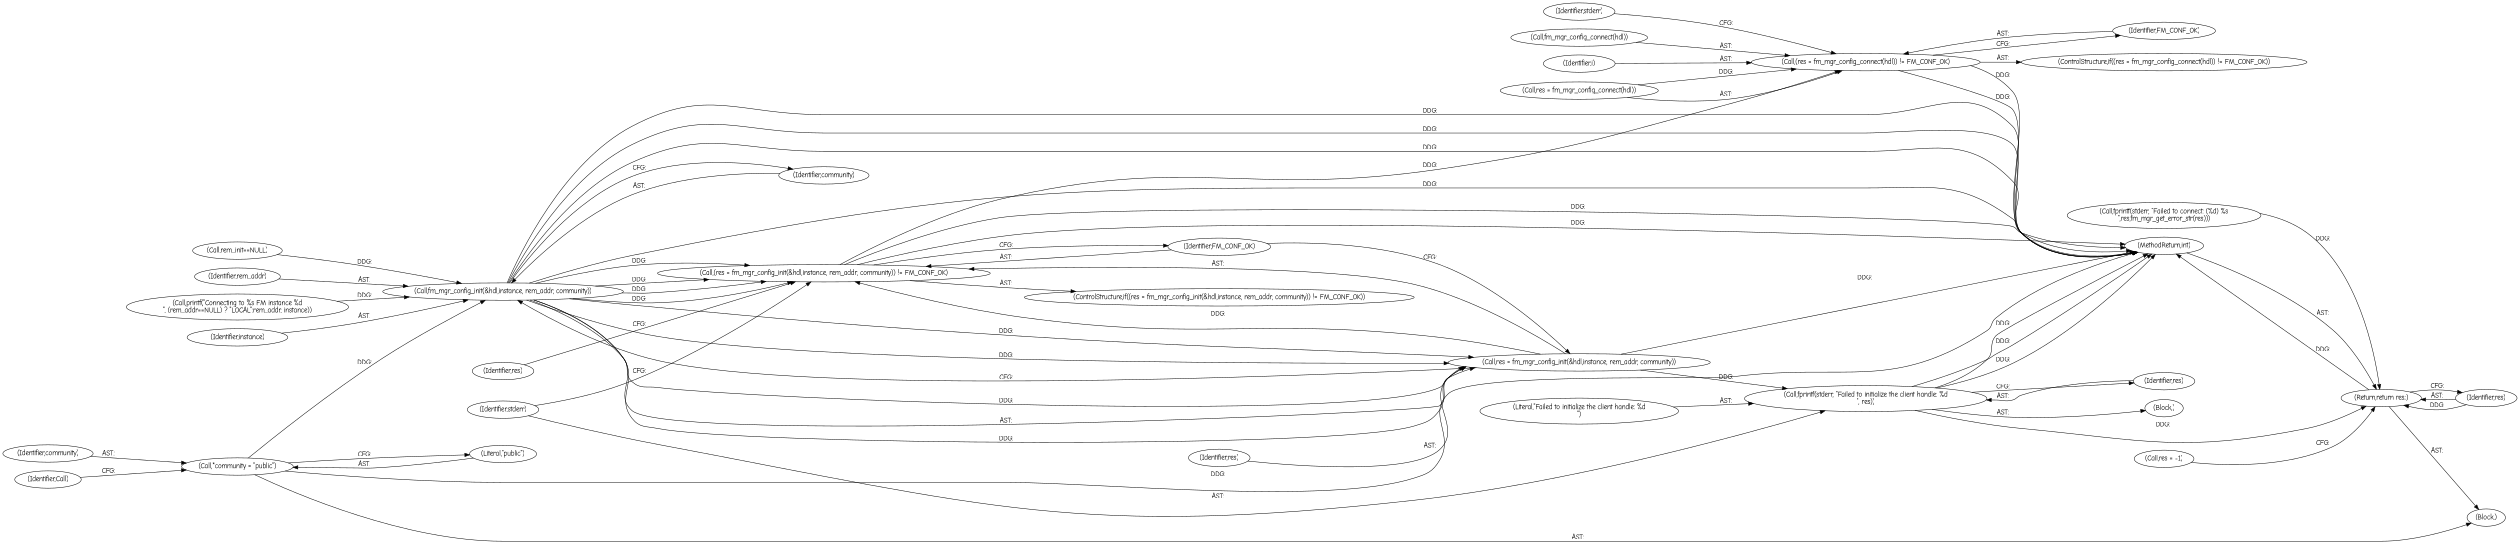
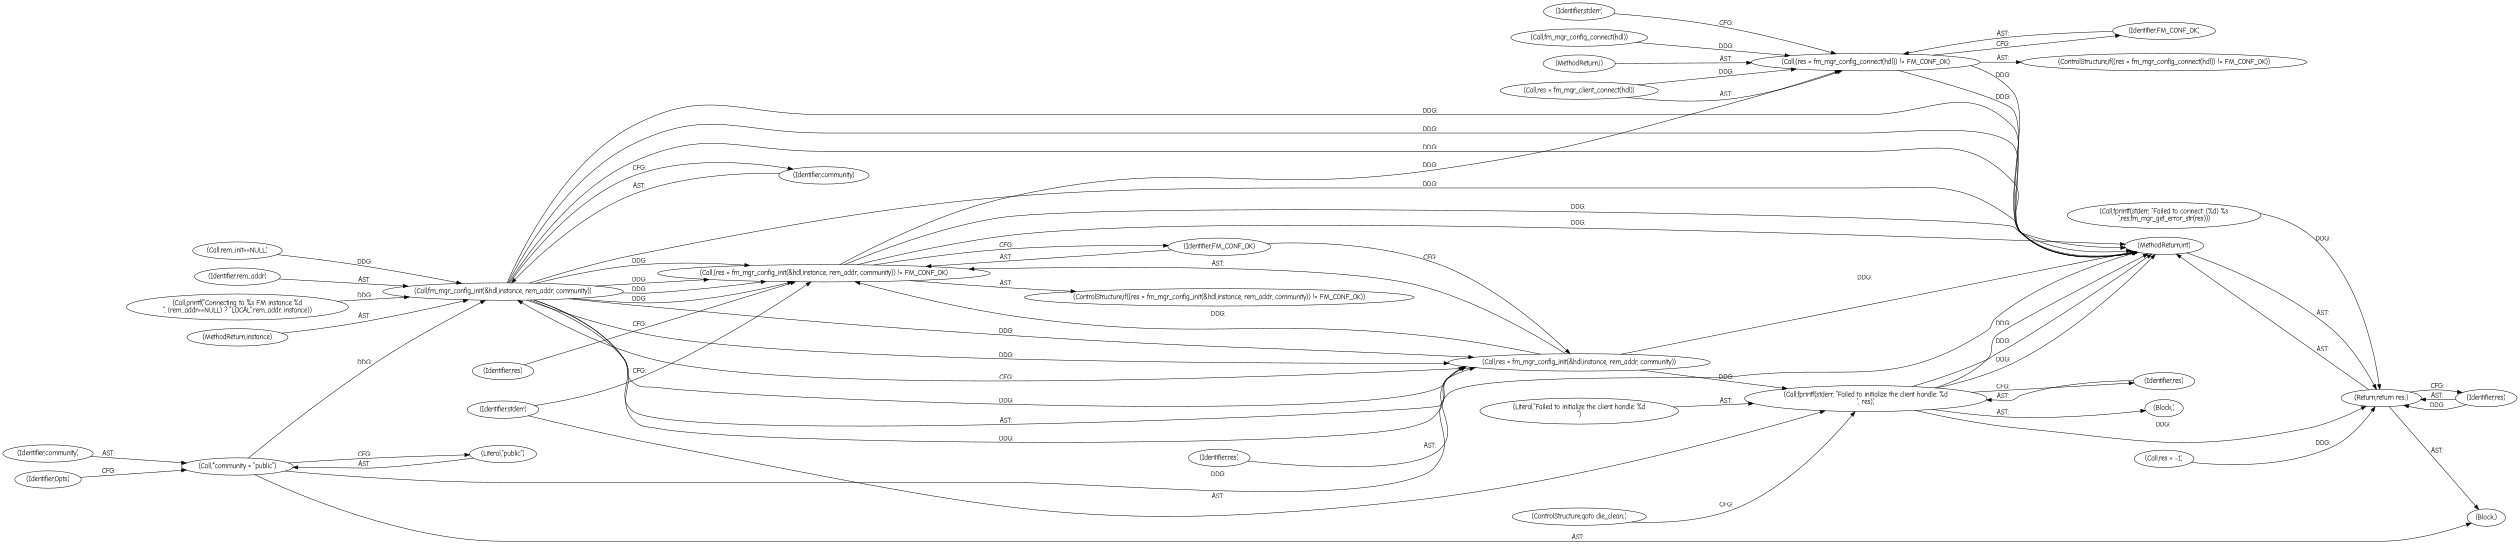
edge "(Call,fm_mgr_config_connect(hdl))" -> "(Call,(res = fm_mgr_config_connect(hdl)) != FM_CONF_OK)": label "AST: " -> "DDG: "
node "(Identifier,i)": label "(Identifier,i)" -> "(MethodReturn,i)"
node "(Call,res = fm_mgr_config_connect(hdl))": label "(Call,res = fm_mgr_config_connect(hdl))" -> "(Call,res = fm_mgr_client_connect(hdl))"
node "(Identifier,instance)": label "(Identifier,instance)" -> "(MethodReturn,instance)"
edge "(Return,return res;)" -> "(MethodReturn,int)": label "DDG: " -> "AST: "
edge "(Call,res = -1)" -> "(Return,return res;)": label "CFG: " -> "DDG: "
node "(Identifier,Call)": label "(Identifier,Call)" -> "(Identifier,Opts)"
node "(ControlStructure,goto die_clean;)": added
